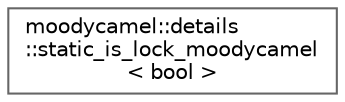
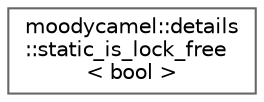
node "moodycamel::details ::static_is_lock_moodycamel < bool >": label "moodycamel::details ::static_is_lock_moodycamel < bool >" -> "moodycamel::details ::static_is_lock_free < bool >"
